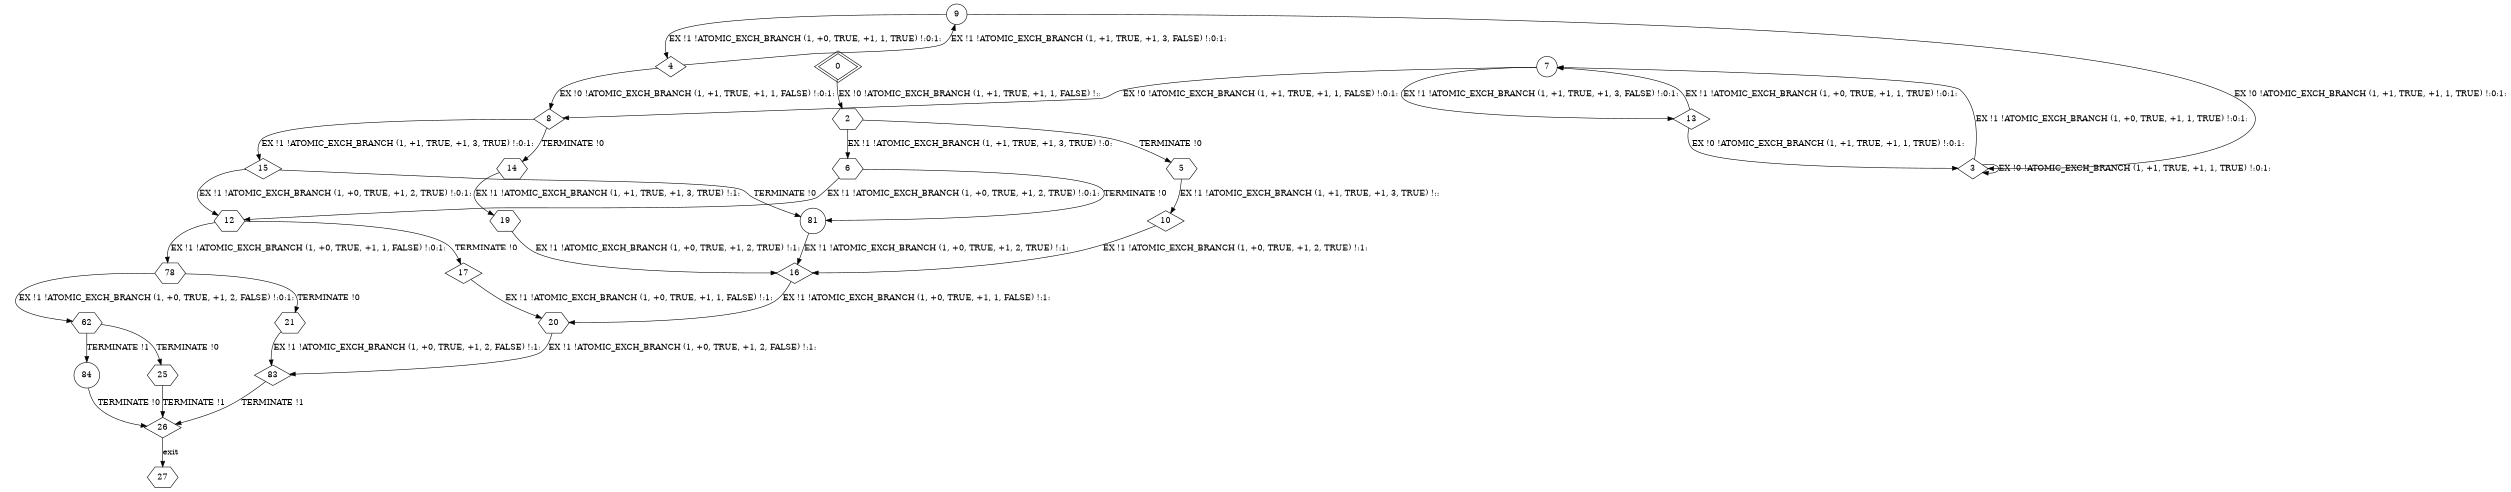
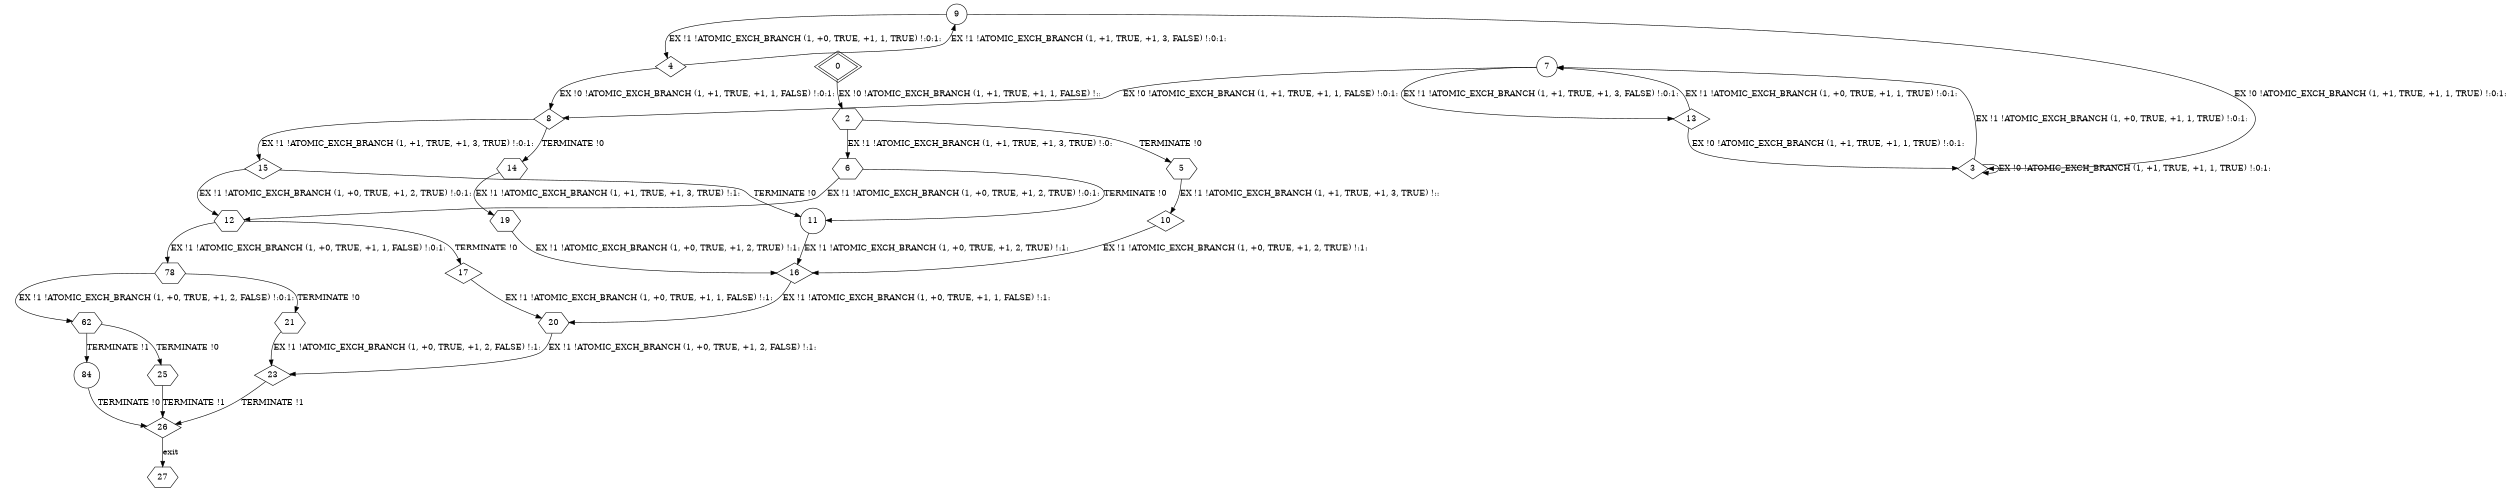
node "81": label "81" -> "11"
node "83": label "83" -> "23"
